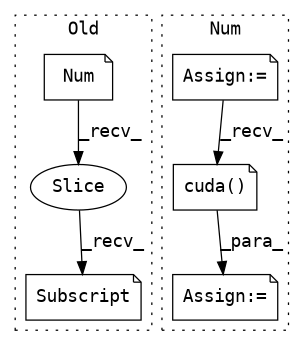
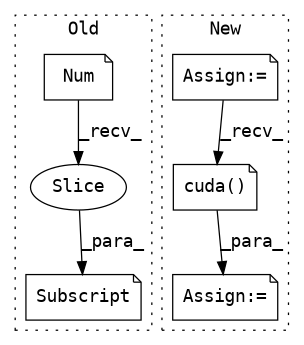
cluster "Num": label "Num" -> "New"
edge "Slice" -> "Subscript": label "_recv_" -> "_para_"
